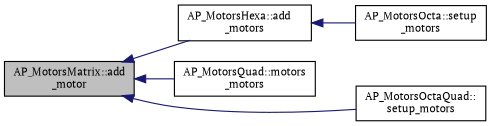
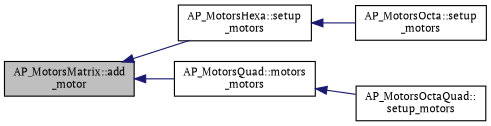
node "AP_MotorsHexa::add _motors": label "AP_MotorsHexa::add _motors" -> "AP_MotorsHexa::setup _motors"
edge "AP_MotorsOctaQuad:: setup_motors" -> "AP_MotorsMatrix::add _motor": now "AP_MotorsOctaQuad:: setup_motors" -> "AP_MotorsQuad::motors _motors"
